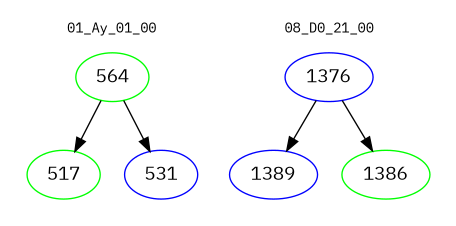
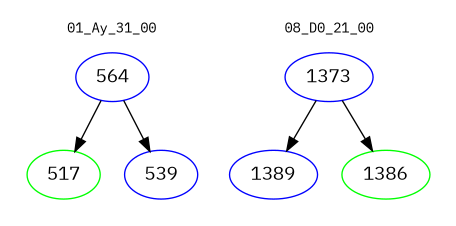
cluster "01_Ay_01_00": label "01_Ay_01_00" -> "01_Ay_31_00"
node "564": color green -> blue
node "1376": label "1376" -> "1373"
node "531": label "531" -> "539"
